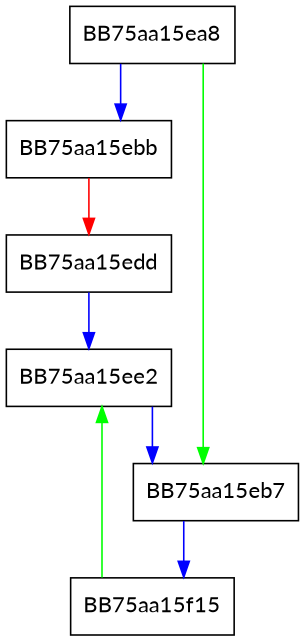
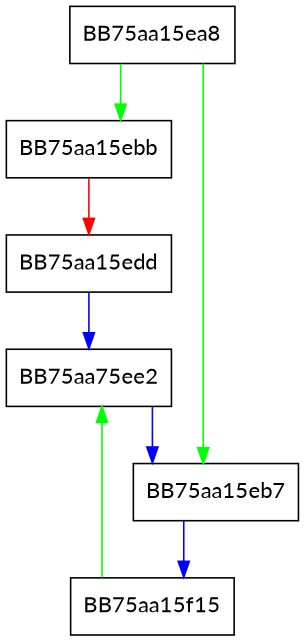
edge "BB75aa15ea8" -> "BB75aa15ebb": color blue -> green
node "BB75aa15ee2": label "BB75aa15ee2" -> "BB75aa75ee2"
